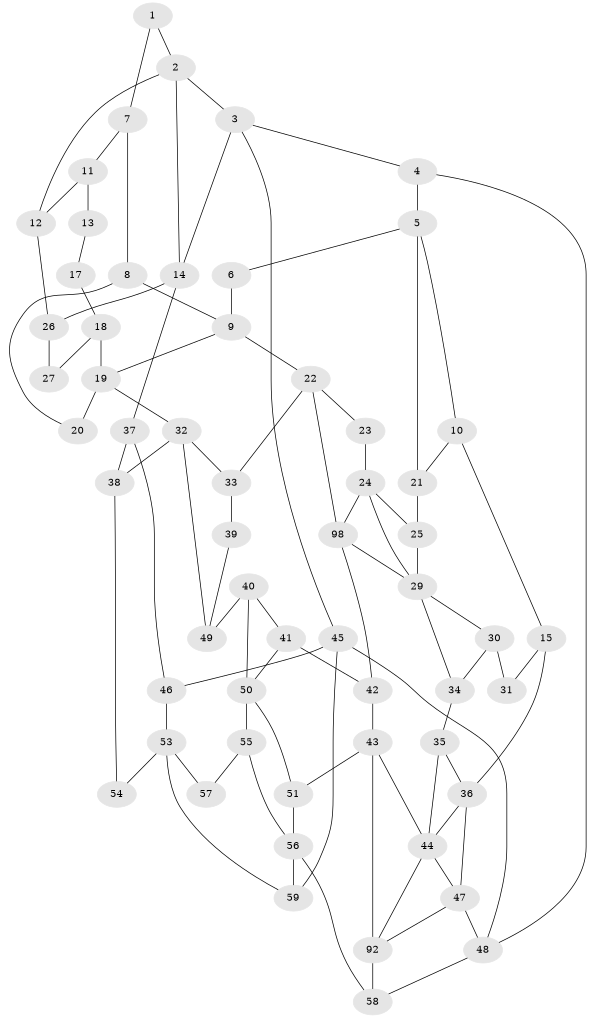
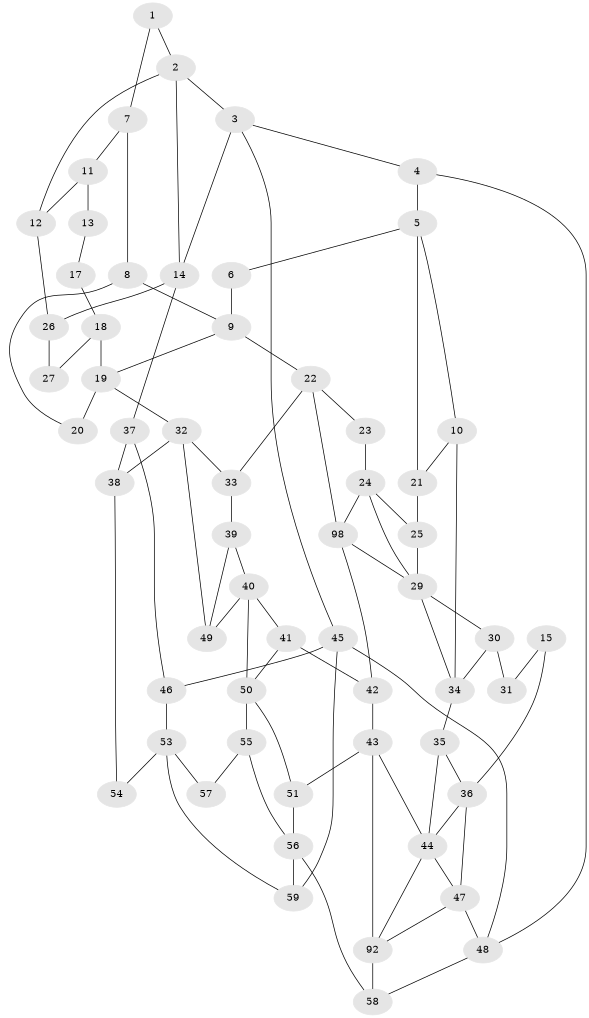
edge "10" -- "15": now "10" -- "34"
edge "39" -- "40": added
